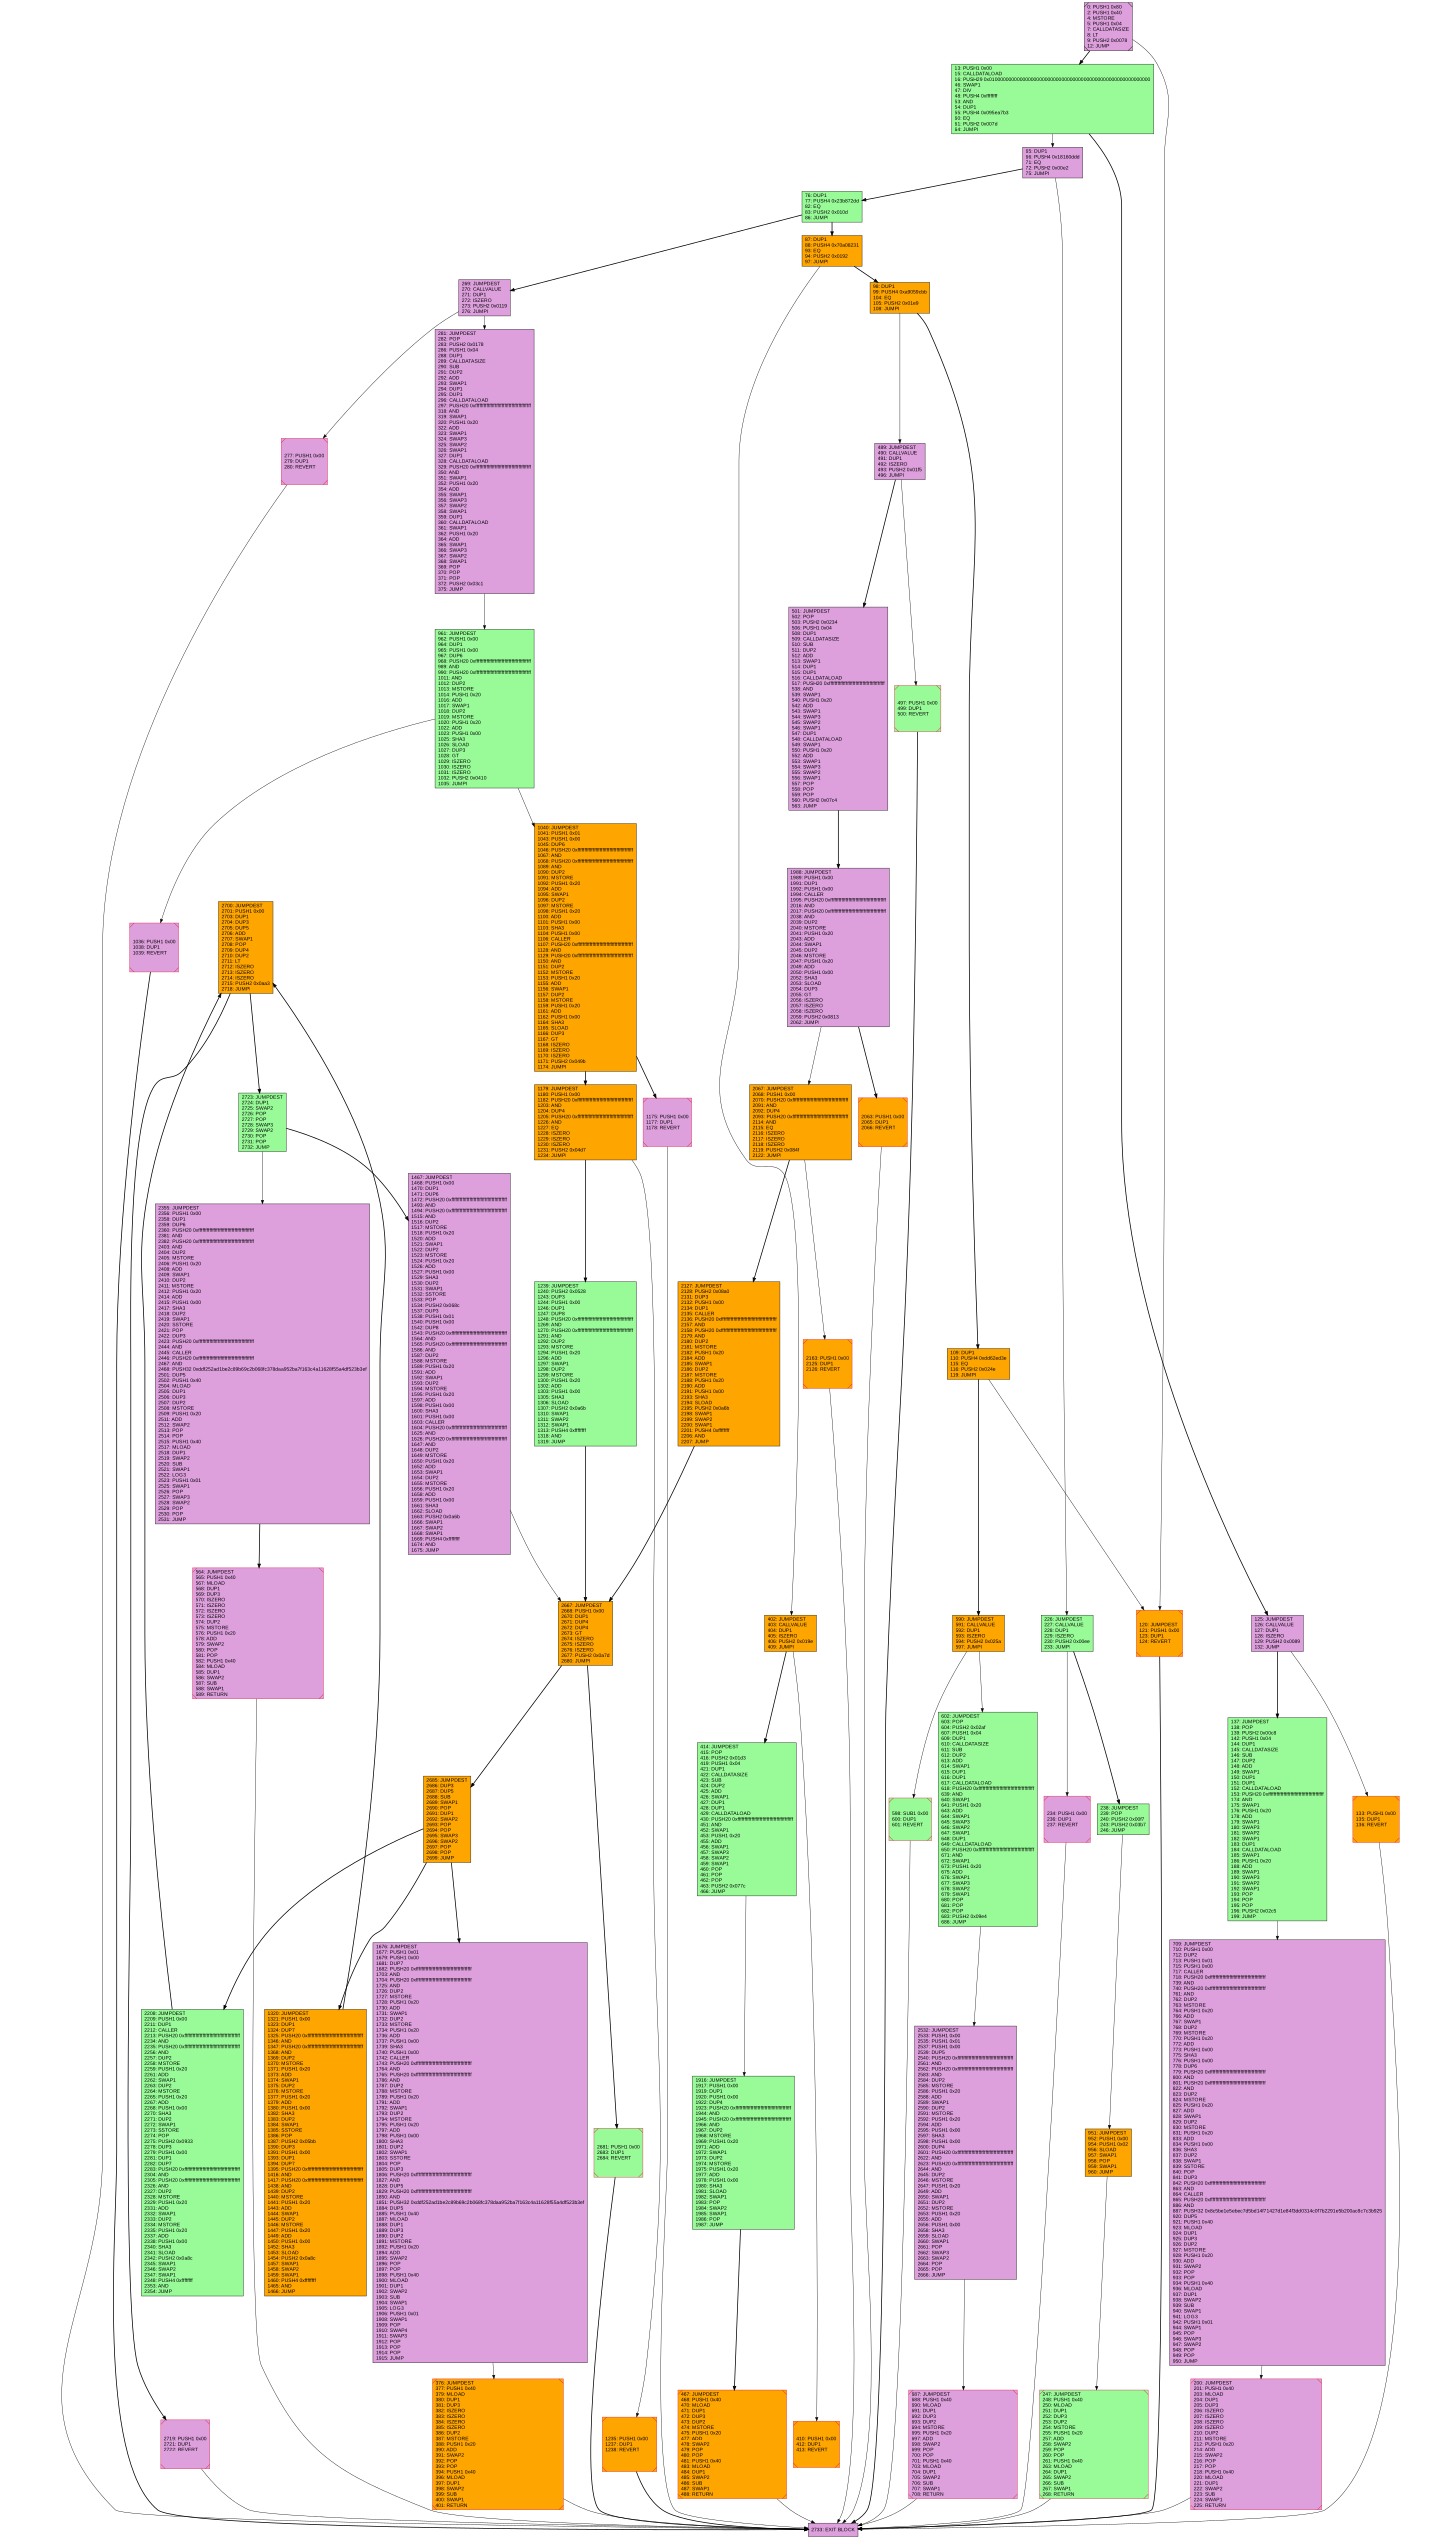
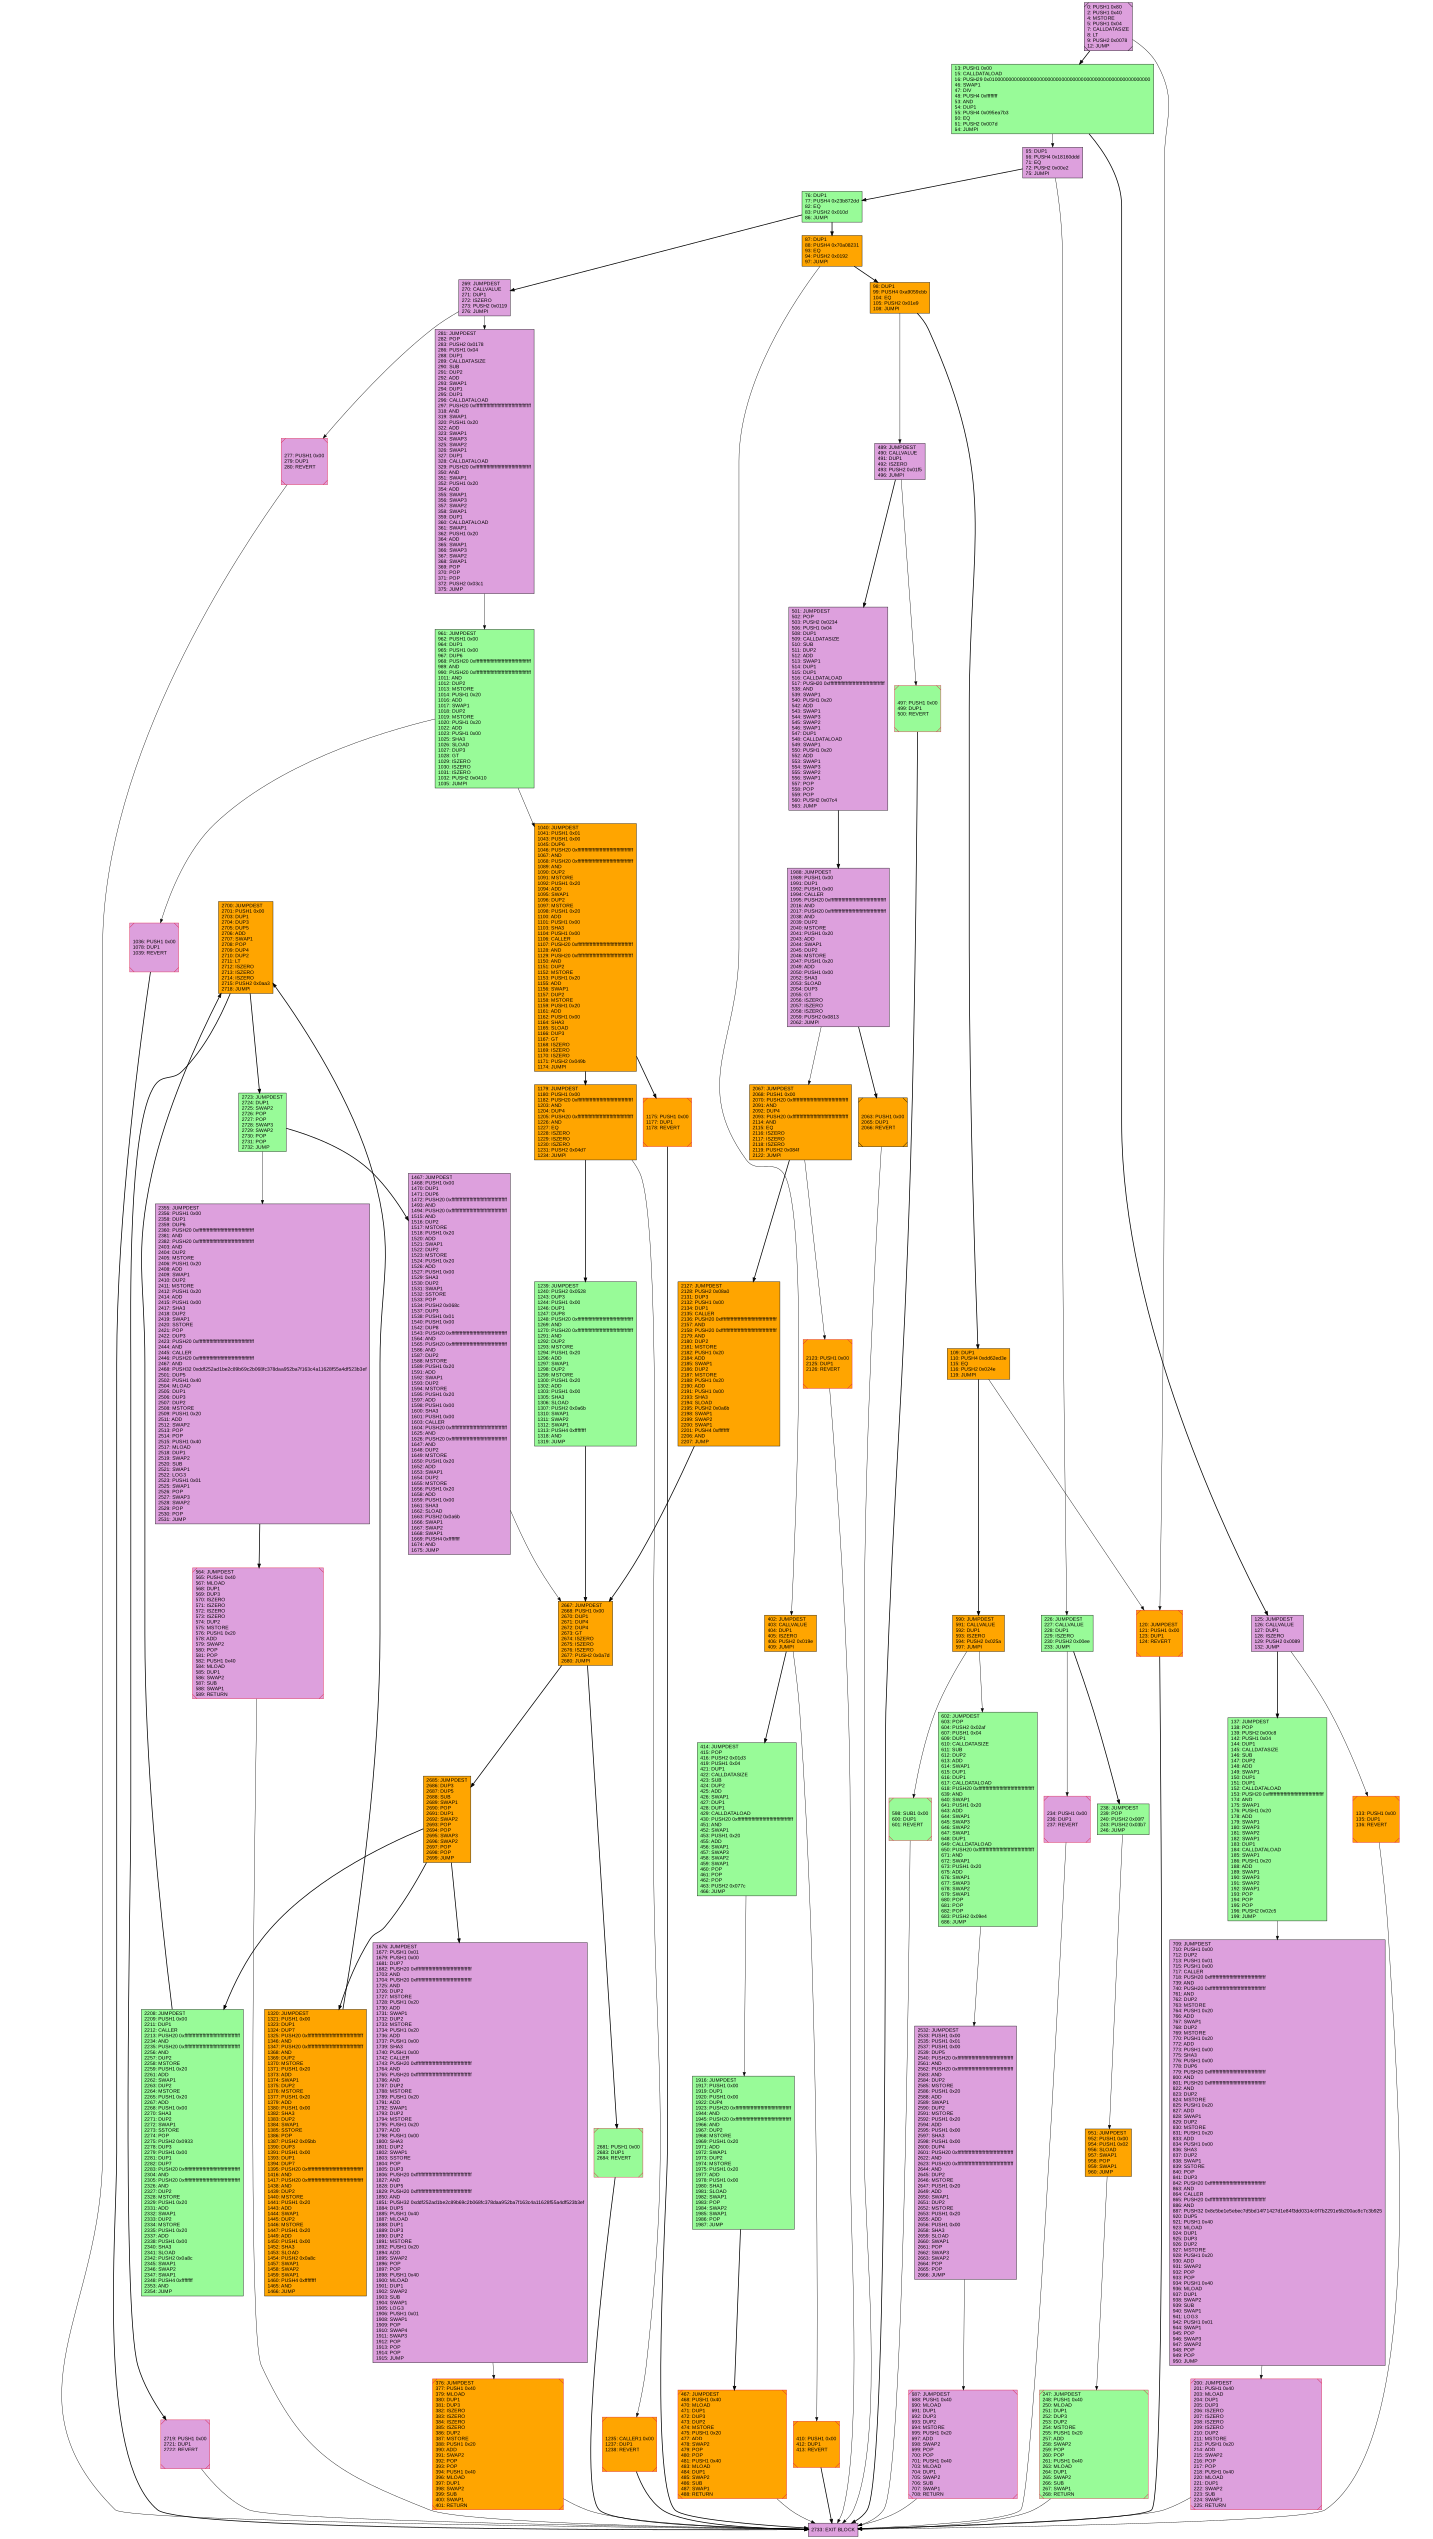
node "1036: PUSH1 0x00 1038: DUP1 1039: REVERT": label "1036: PUSH1 0x00 1038: DUP1 1039: REVERT" -> "1036: PUSH1 0x00 1078: DUP1 1039: REVERT"
node "1175: PUSH1 0x00 1177: DUP1 1178: REVERT": fillcolor plum -> orange
node "2063: PUSH1 0x00 2065: DUP1 2066: REVERT": color crimson -> black
node "2163: PUSH1 0x00 2125: DUP1 2126: REVERT": label "2163: PUSH1 0x00 2125: DUP1 2126: REVERT" -> "2123: PUSH1 0x00 2125: DUP1 2126: REVERT"
edge "1175: PUSH1 0x00 1177: DUP1 1178: REVERT" -> "2733: EXIT BLOCK": style solid -> bold
node "1235: PUSH1 0x00 1237: DUP1 1238: REVERT": label "1235: PUSH1 0x00 1237: DUP1 1238: REVERT" -> "1235: CALLER1 0x00 1237: DUP1 1238: REVERT"
edge "410: PUSH1 0x00 412: DUP1 413: REVERT" -> "2733: EXIT BLOCK": added
